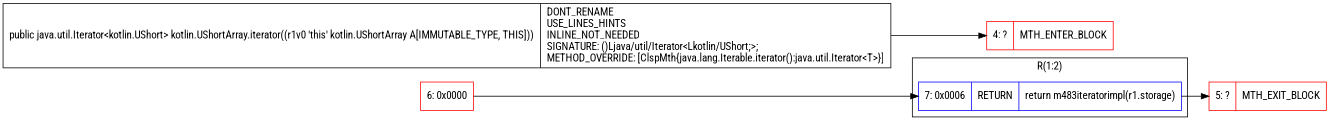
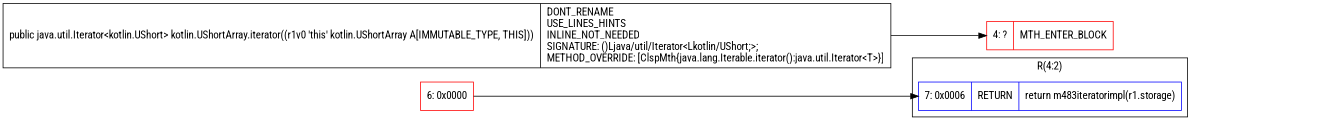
cluster "R(1:2)": label "R(1:2)" -> "R(4:2)"
node "5: ?": removed
